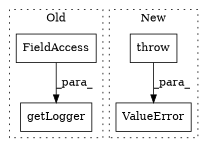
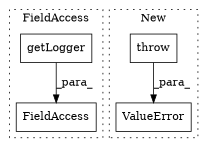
cluster "Old": label "Old" -> "FieldAccess"
edge "FieldAccess" -> "getLogger": reversed
